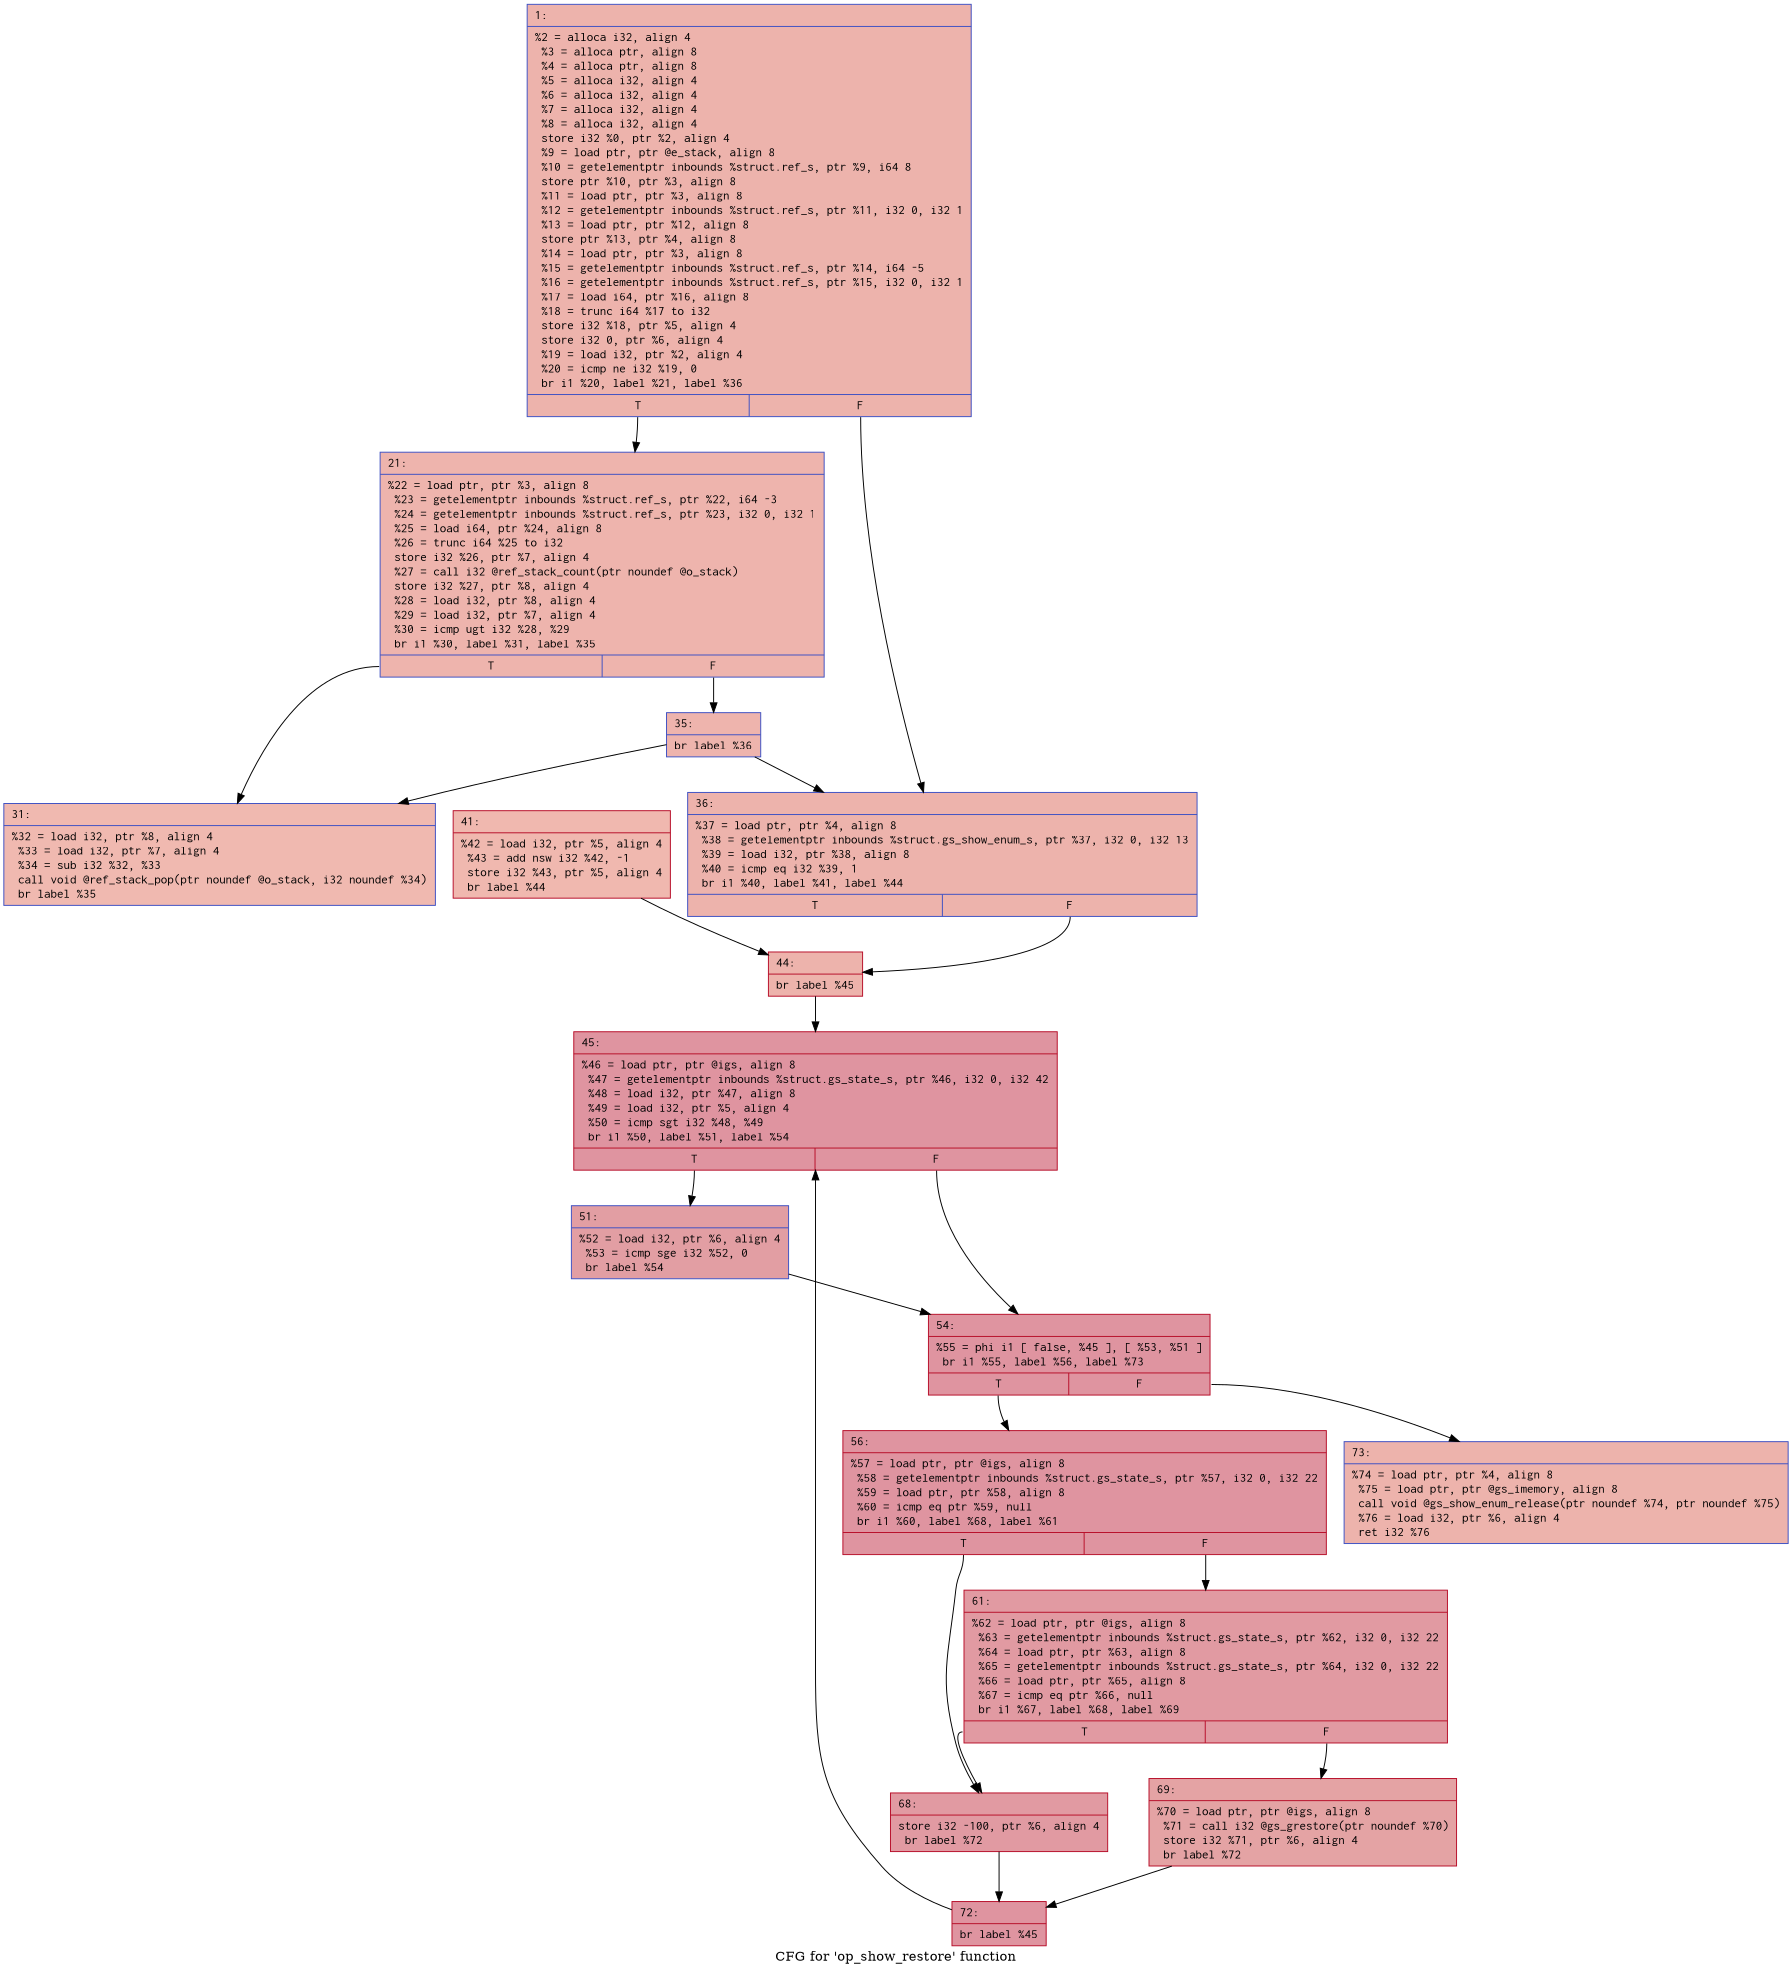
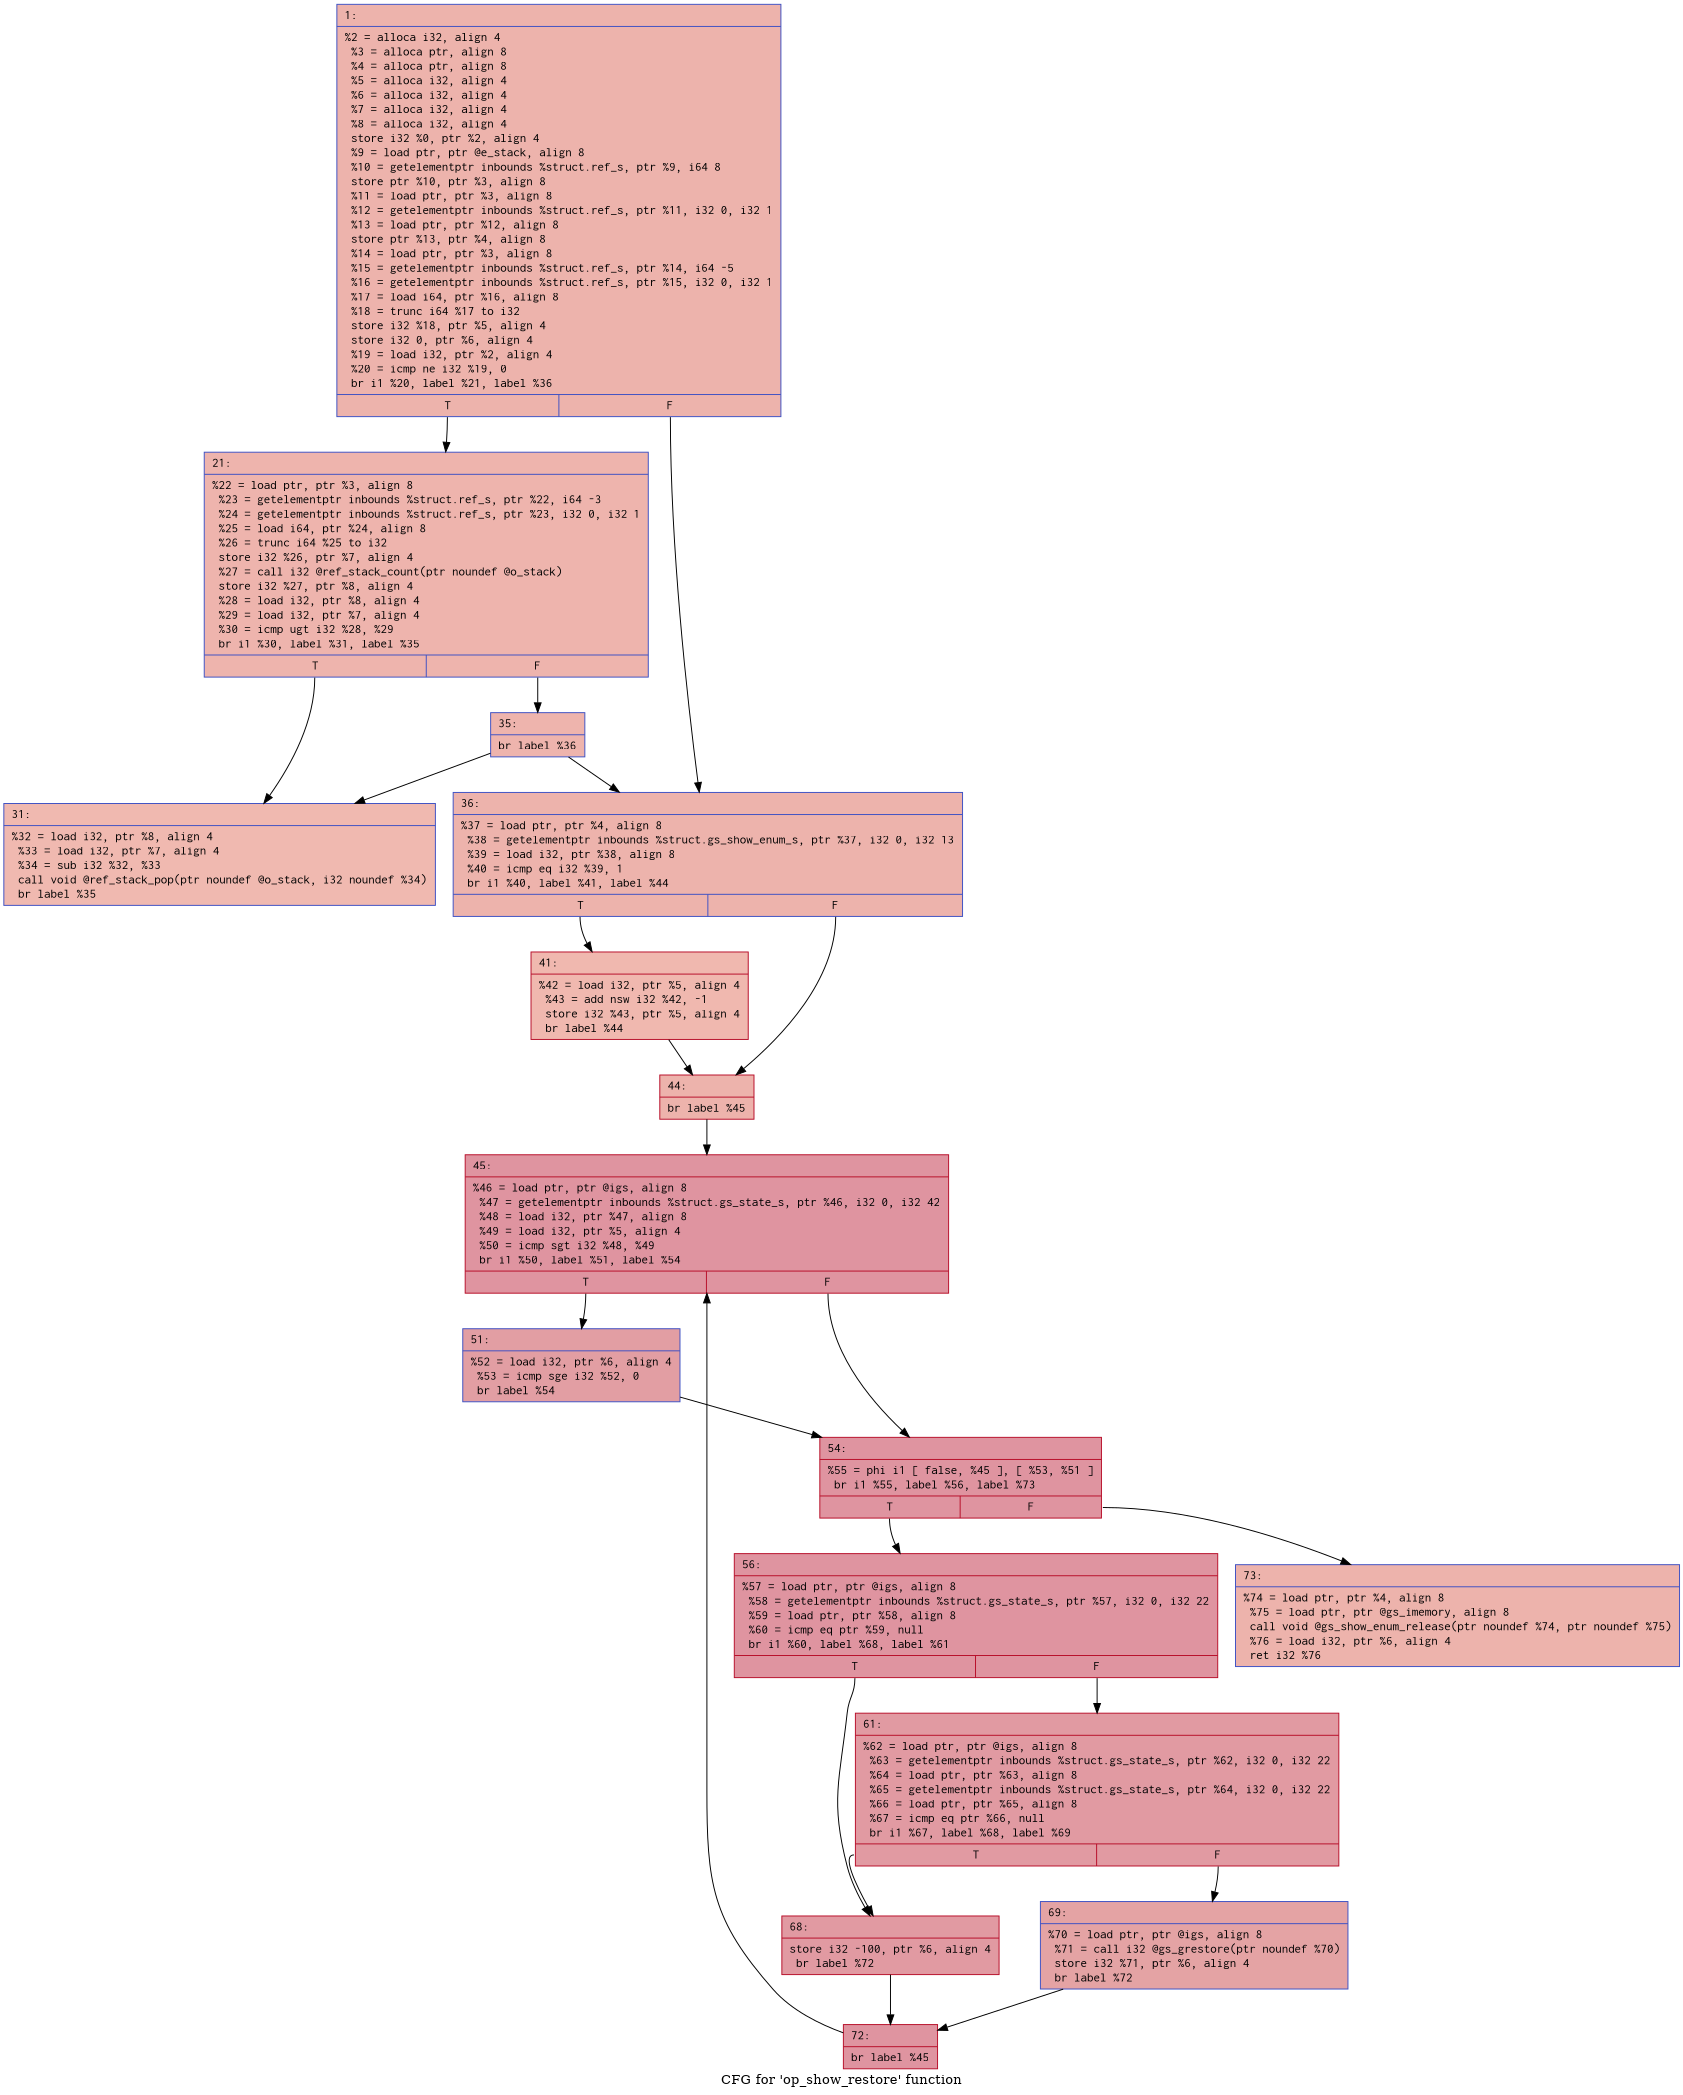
edge "36:" -> "41:": added
node "69:": color #b70d28ff -> #3d50c3ff
